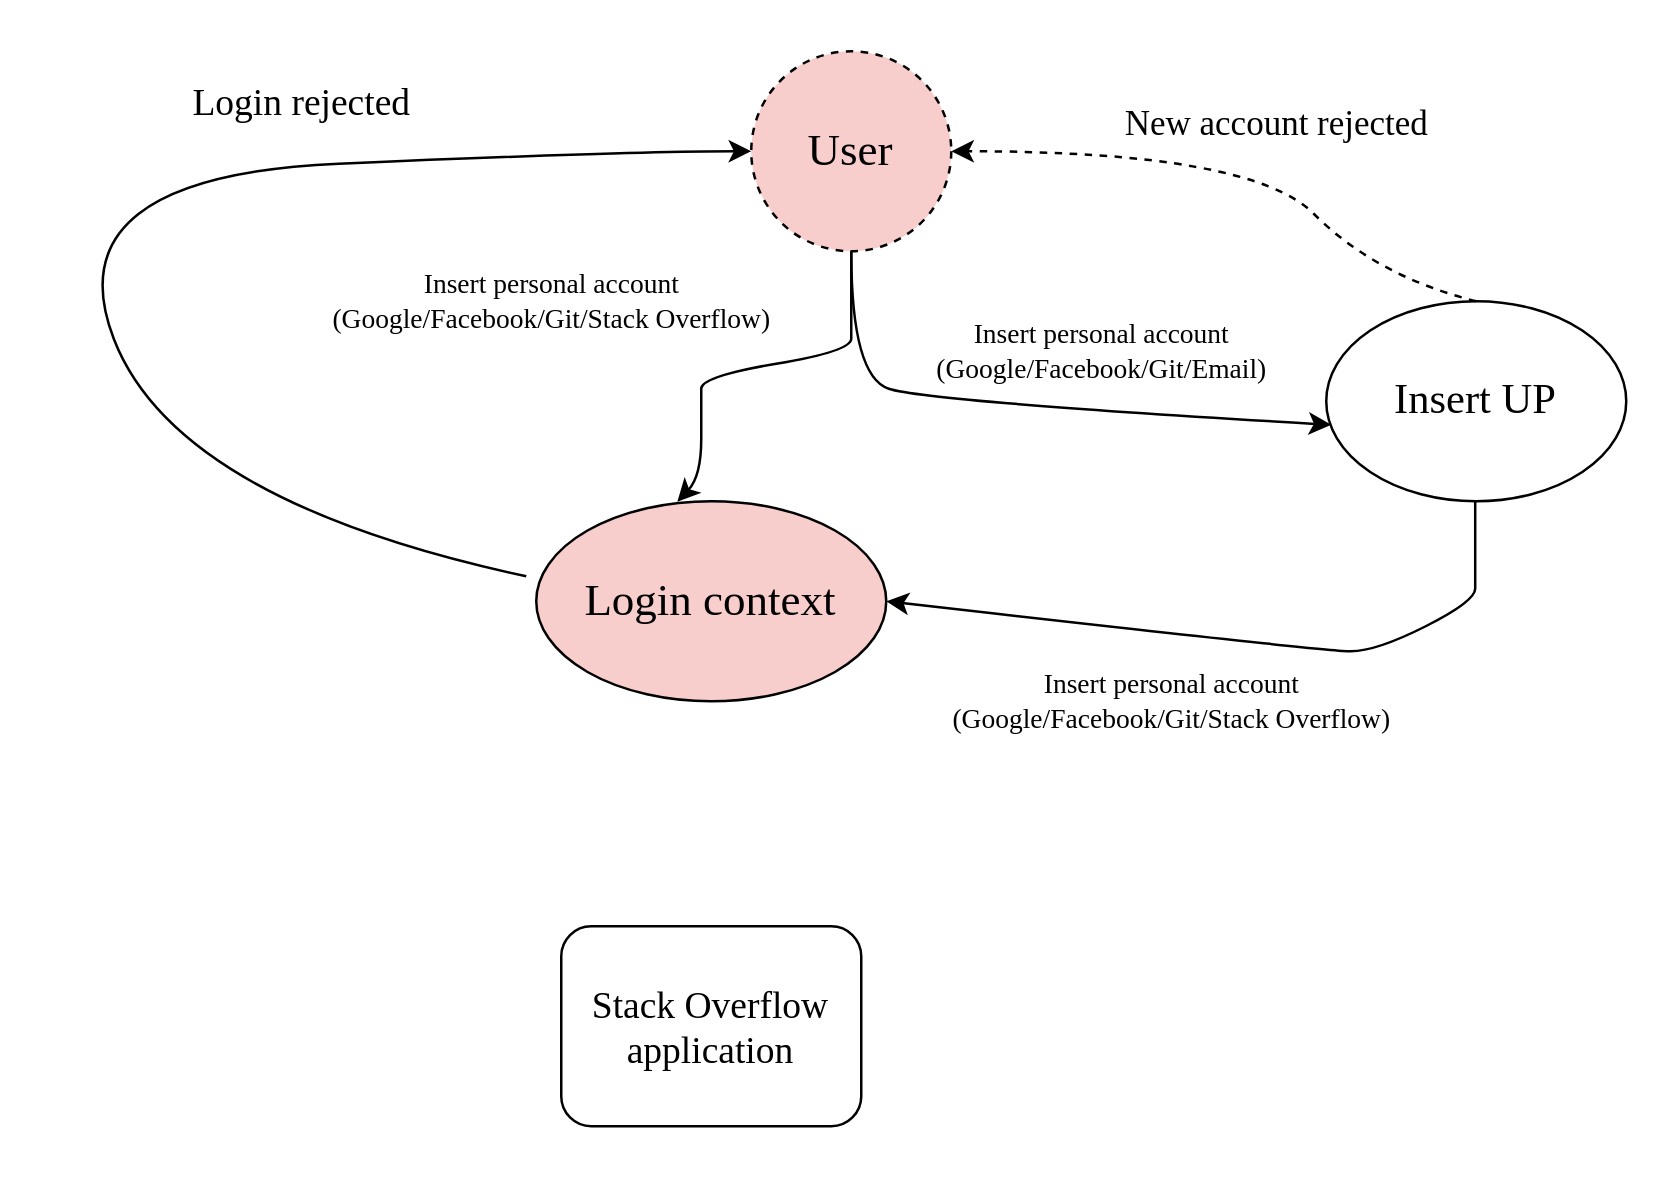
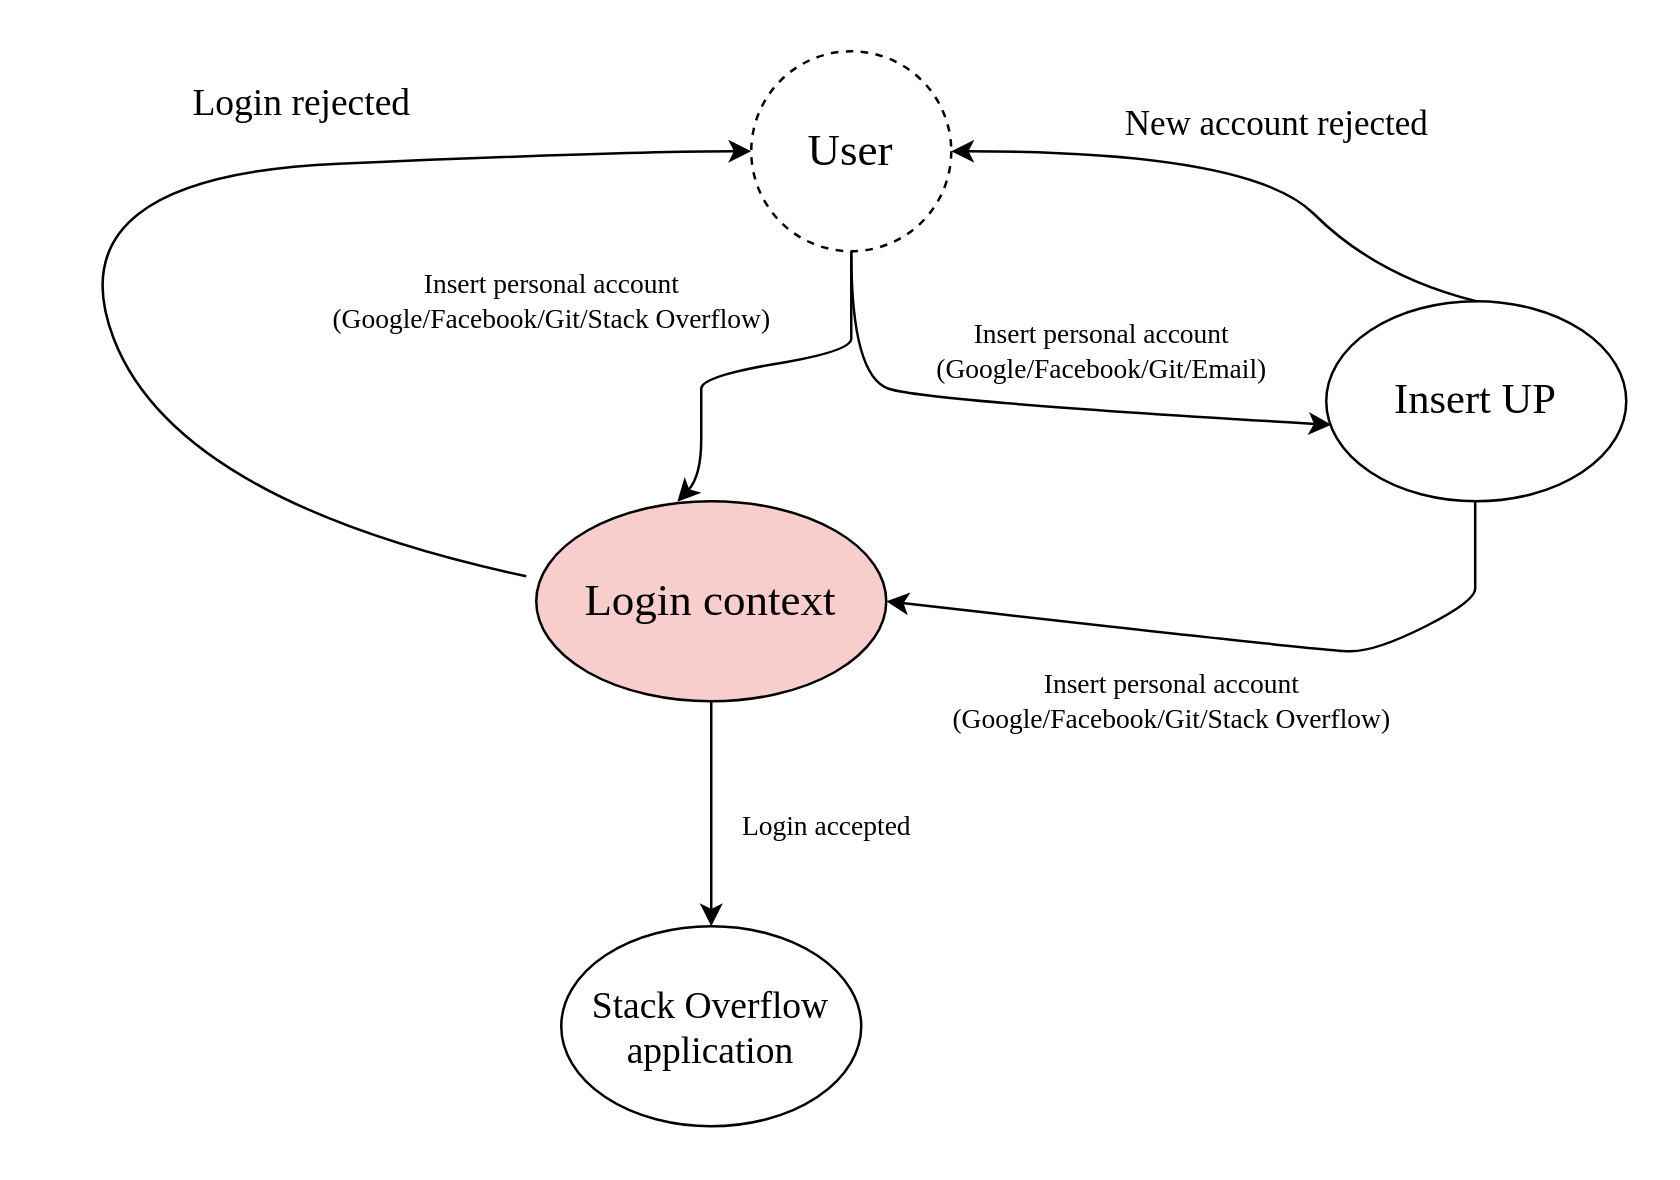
node "User": fillcolor #f8cecc -> #ffffff
edge "Insert UP" -> "User": style dashed -> solid
edge "Login context" -> "Stack Overflow application": added, label "Login accepted"
node "Stack Overflow application": shape rounded rectangle -> ellipse
